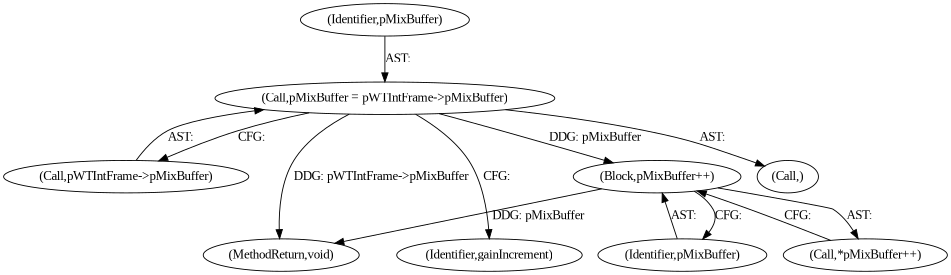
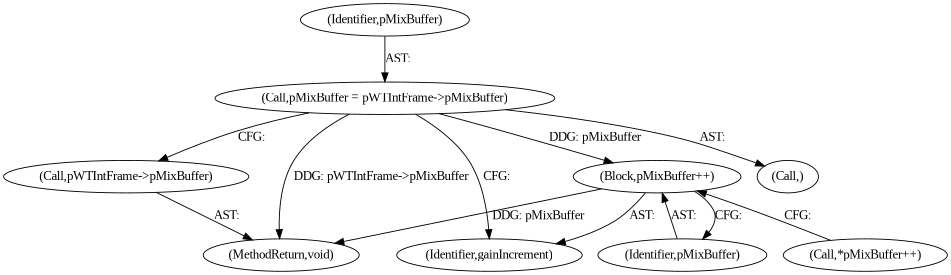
edge "(Call,pWTIntFrame->pMixBuffer)" -> "(Call,pMixBuffer = pWTIntFrame->pMixBuffer)": now "(Call,pWTIntFrame->pMixBuffer)" -> "(MethodReturn,void)"
edge "(Block,pMixBuffer++)" -> "(Call,*pMixBuffer++)": now "(Block,pMixBuffer++)" -> "(Identifier,gainIncrement)"
